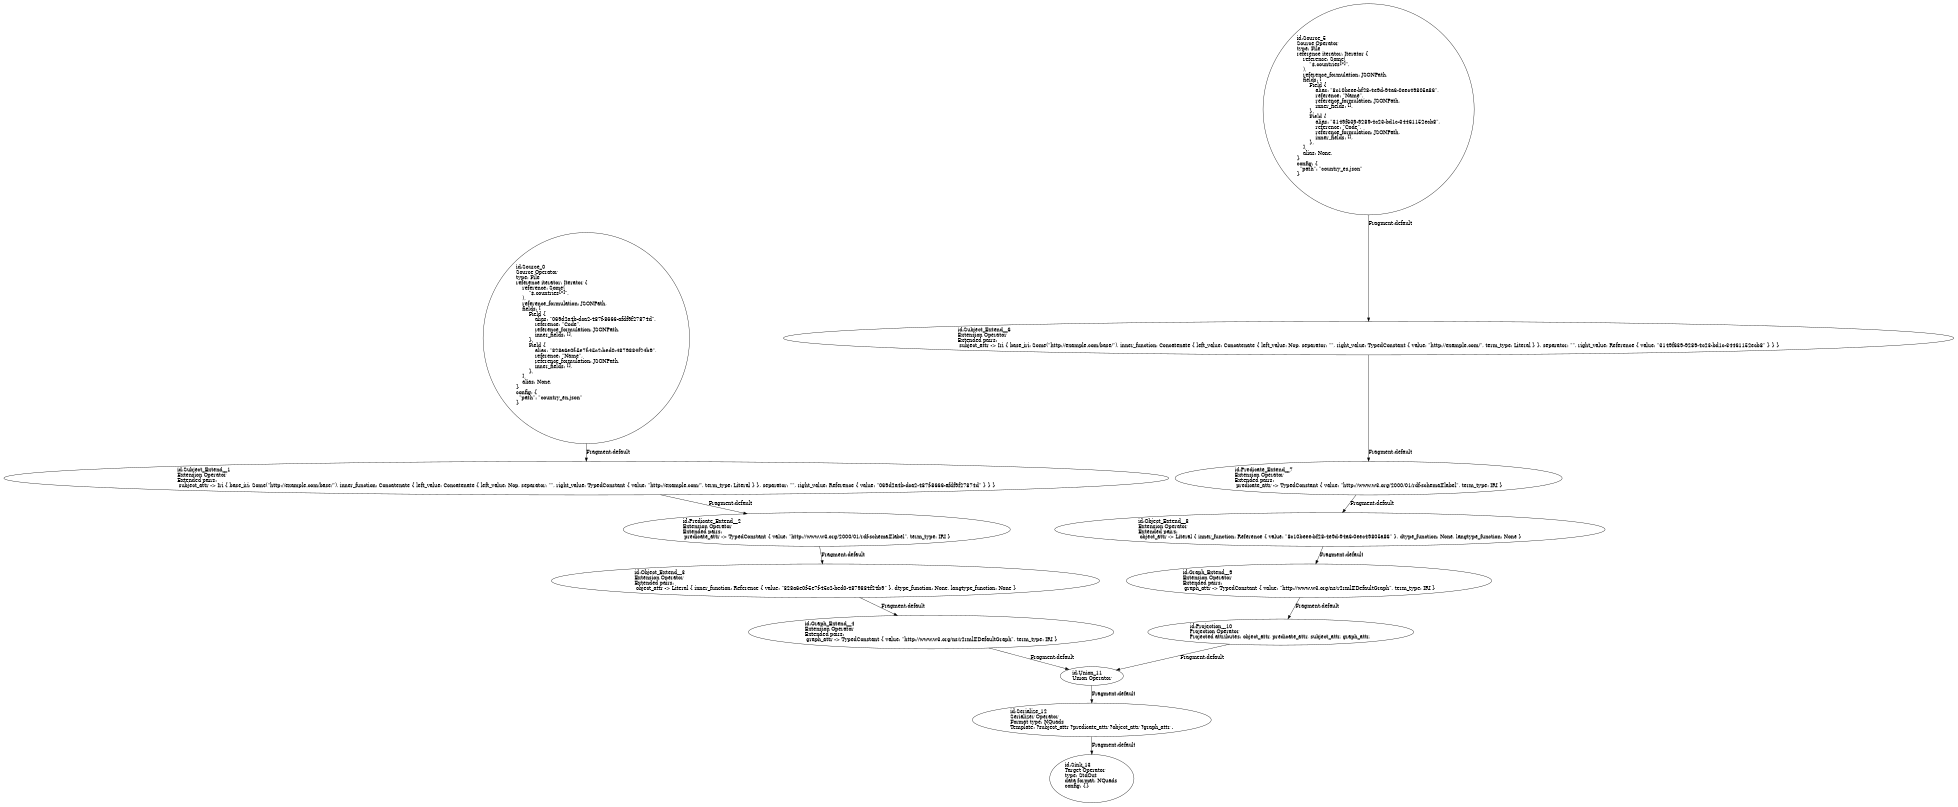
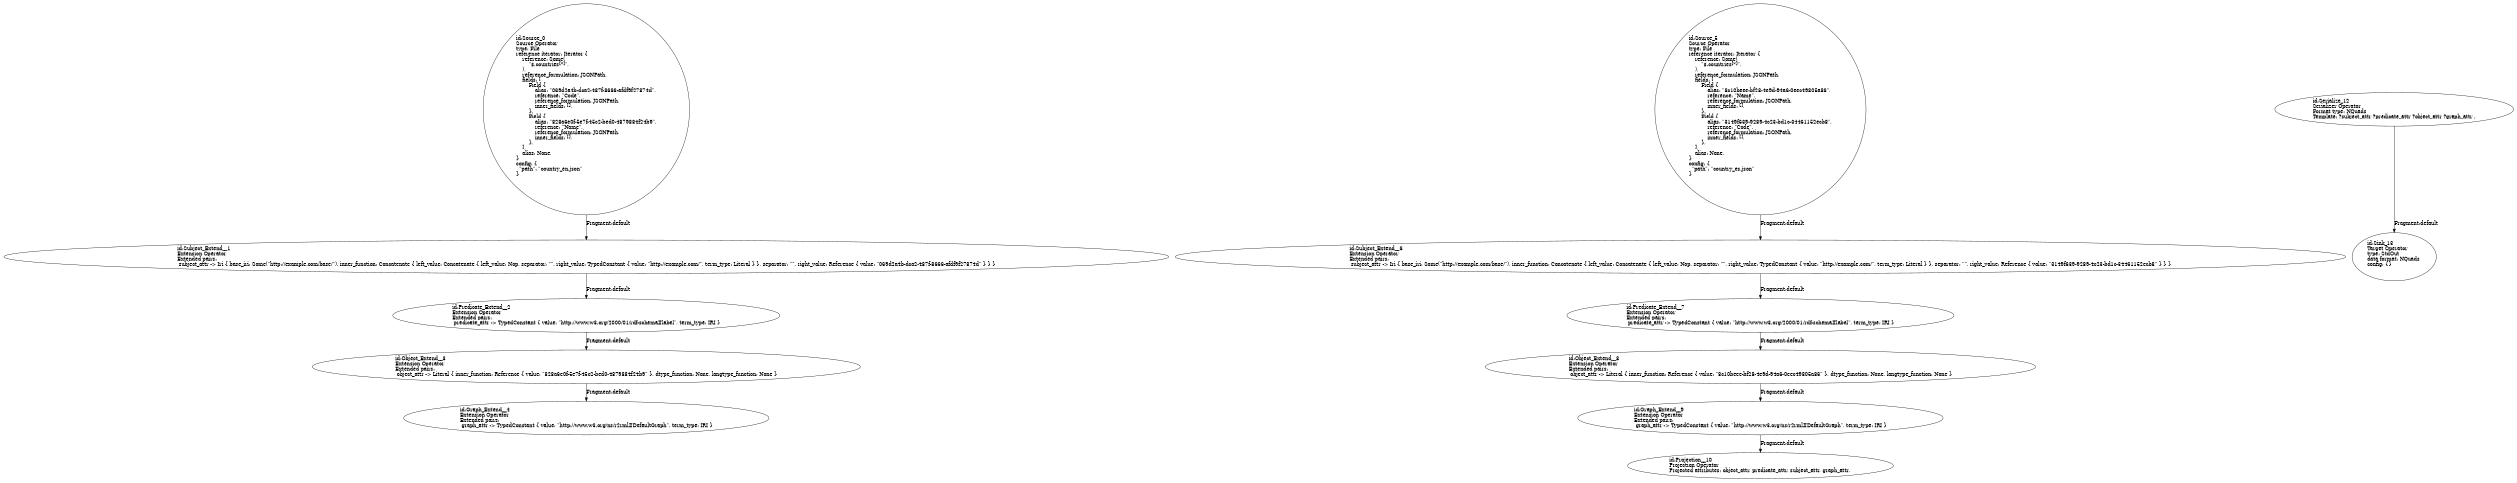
node "id:Union_11 Union Operator": removed
